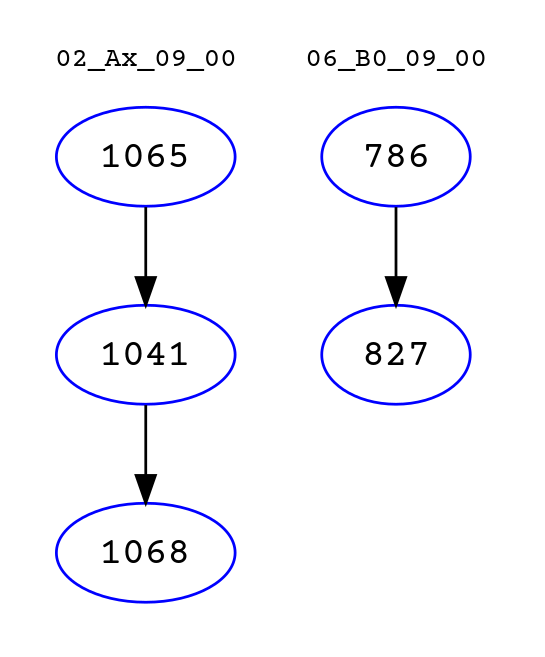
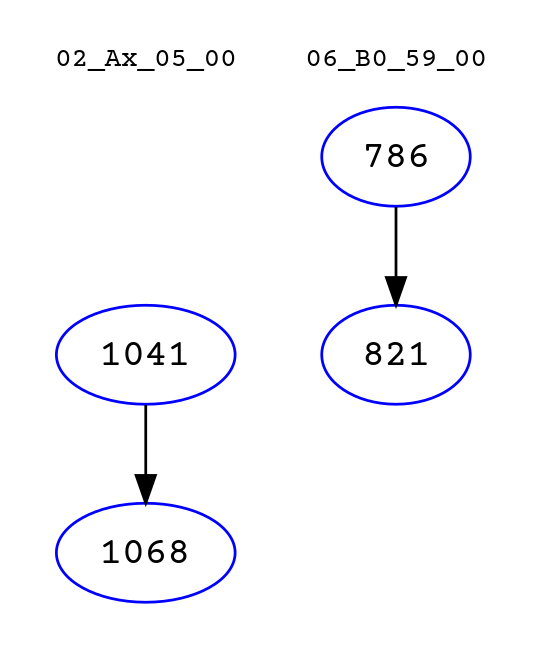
cluster "02_Ax_09_00": label "02_Ax_09_00" -> "02_Ax_05_00"
cluster "06_B0_09_00": label "06_B0_09_00" -> "06_B0_59_00"
node "1065": removed
node "827": label "827" -> "821"
